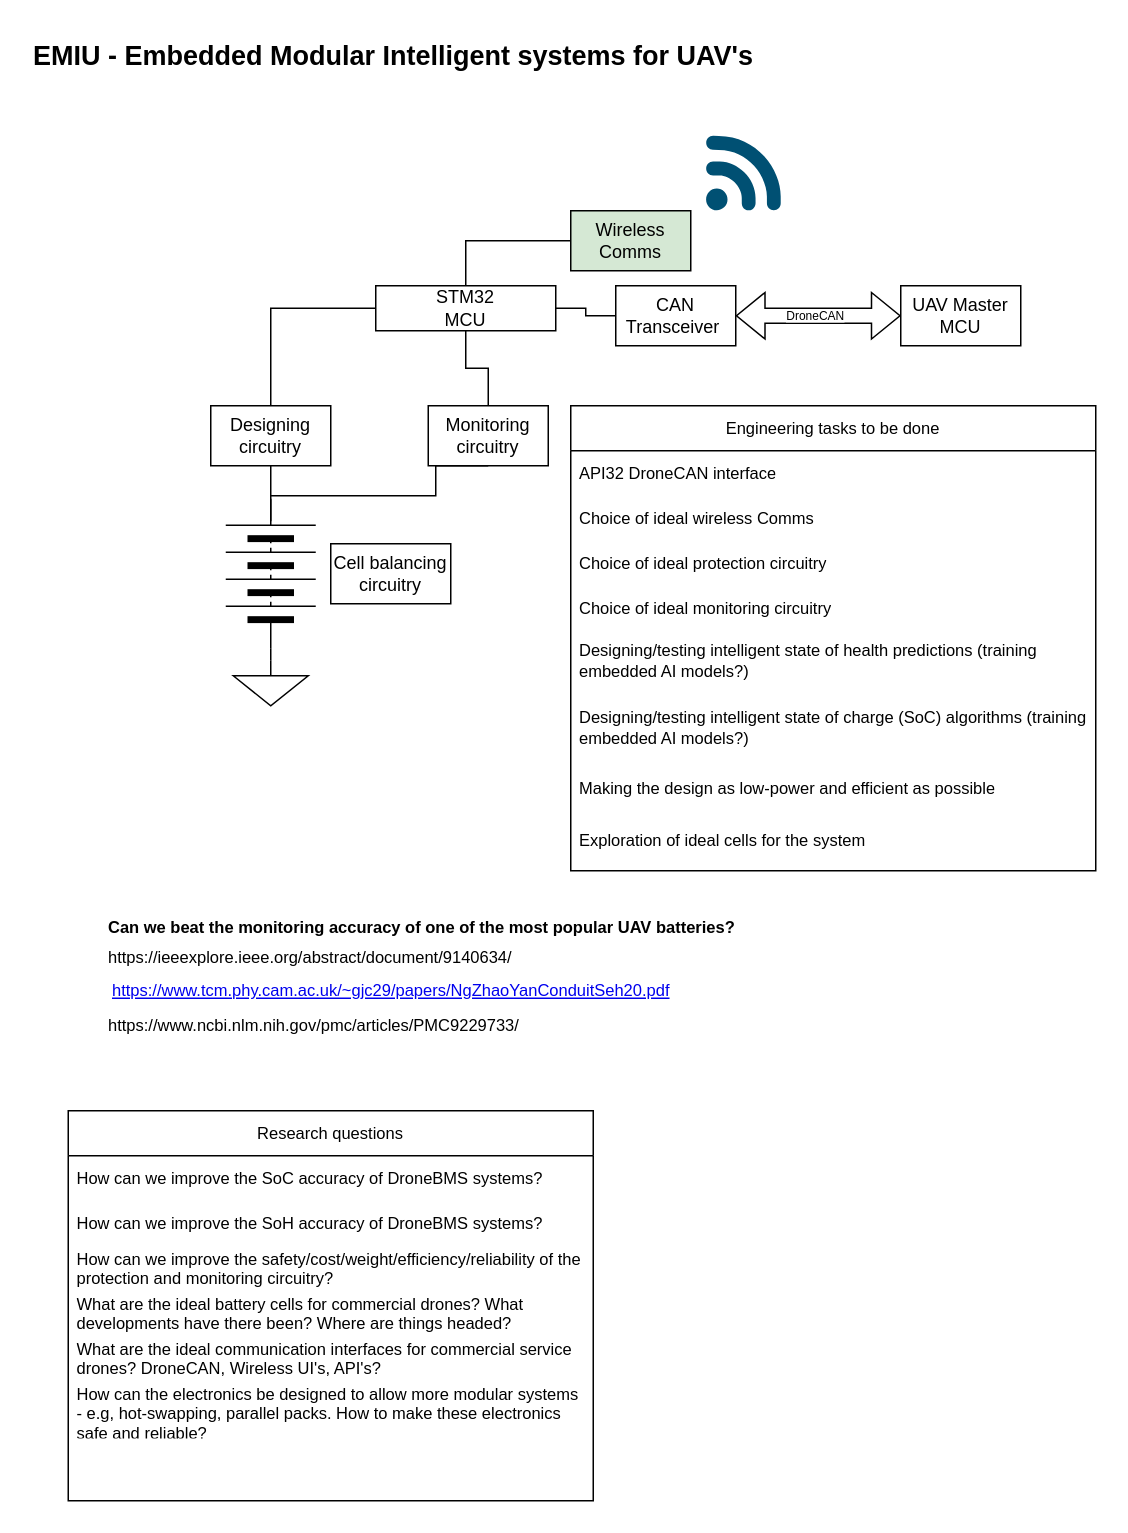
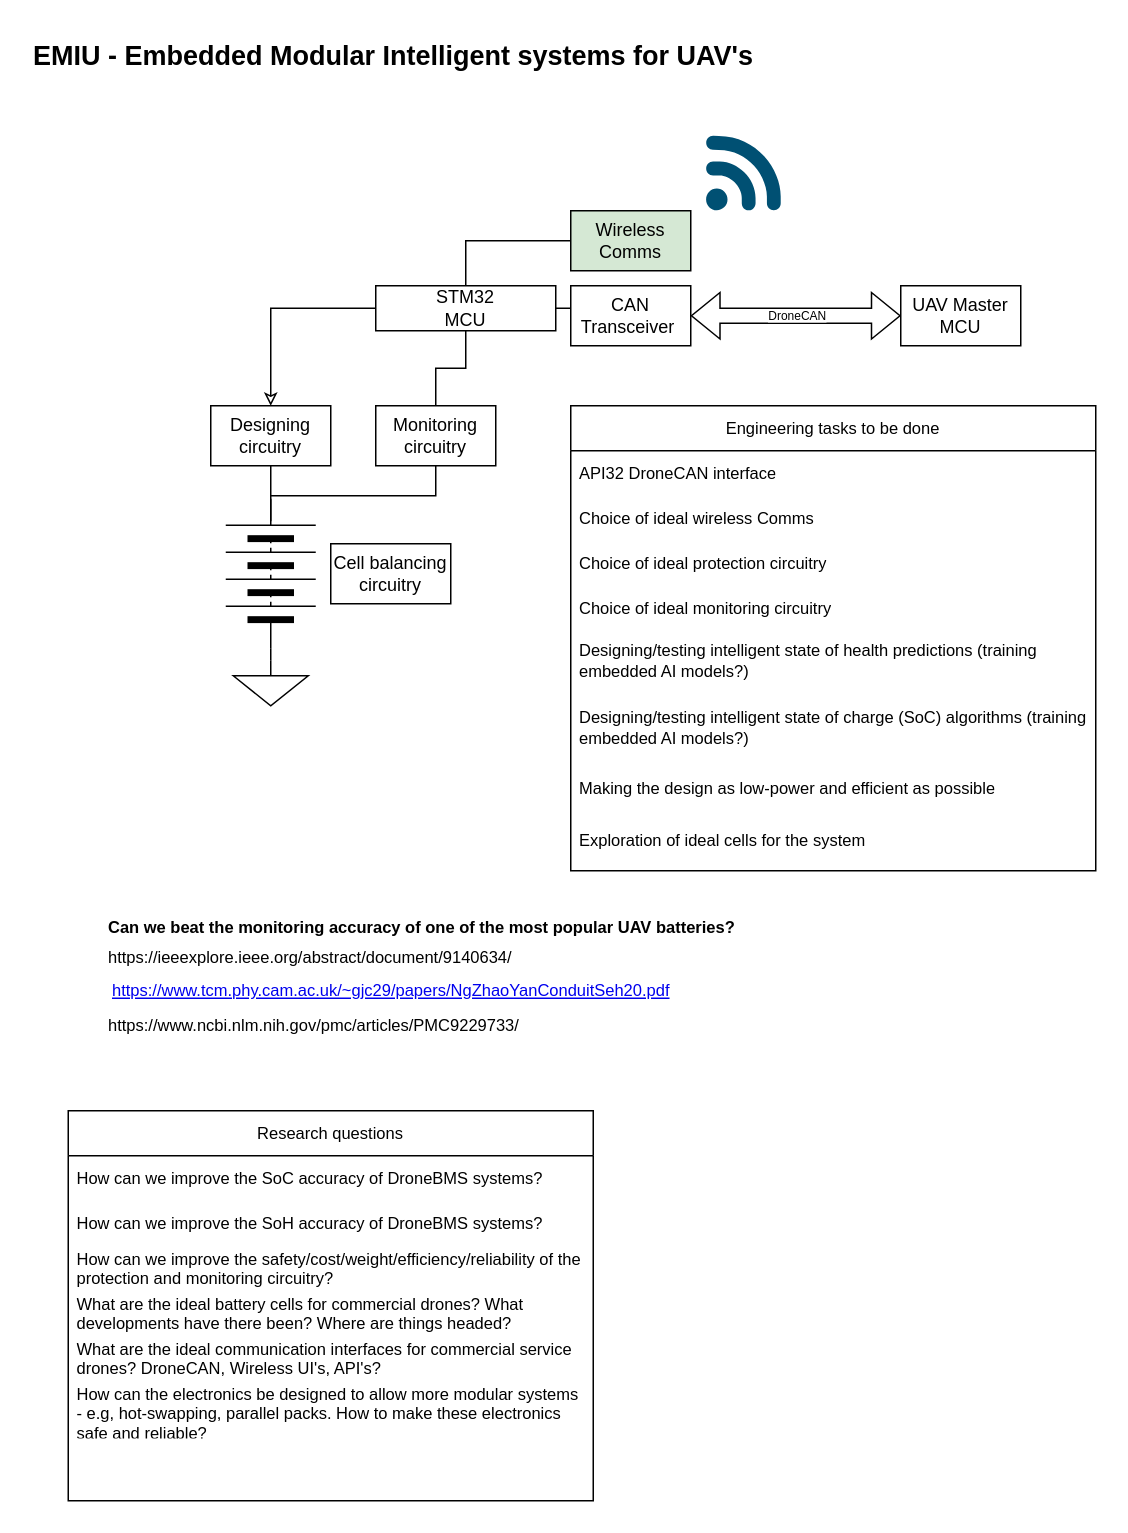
node "CAN Transceiver": moved (676, 316) -> (631, 316)
edge "STM32 MCU" -- "Designing circuitry": arrowhead none -> classic
node "Monitoring circuitry": moved (488, 436) -> (436, 436)
